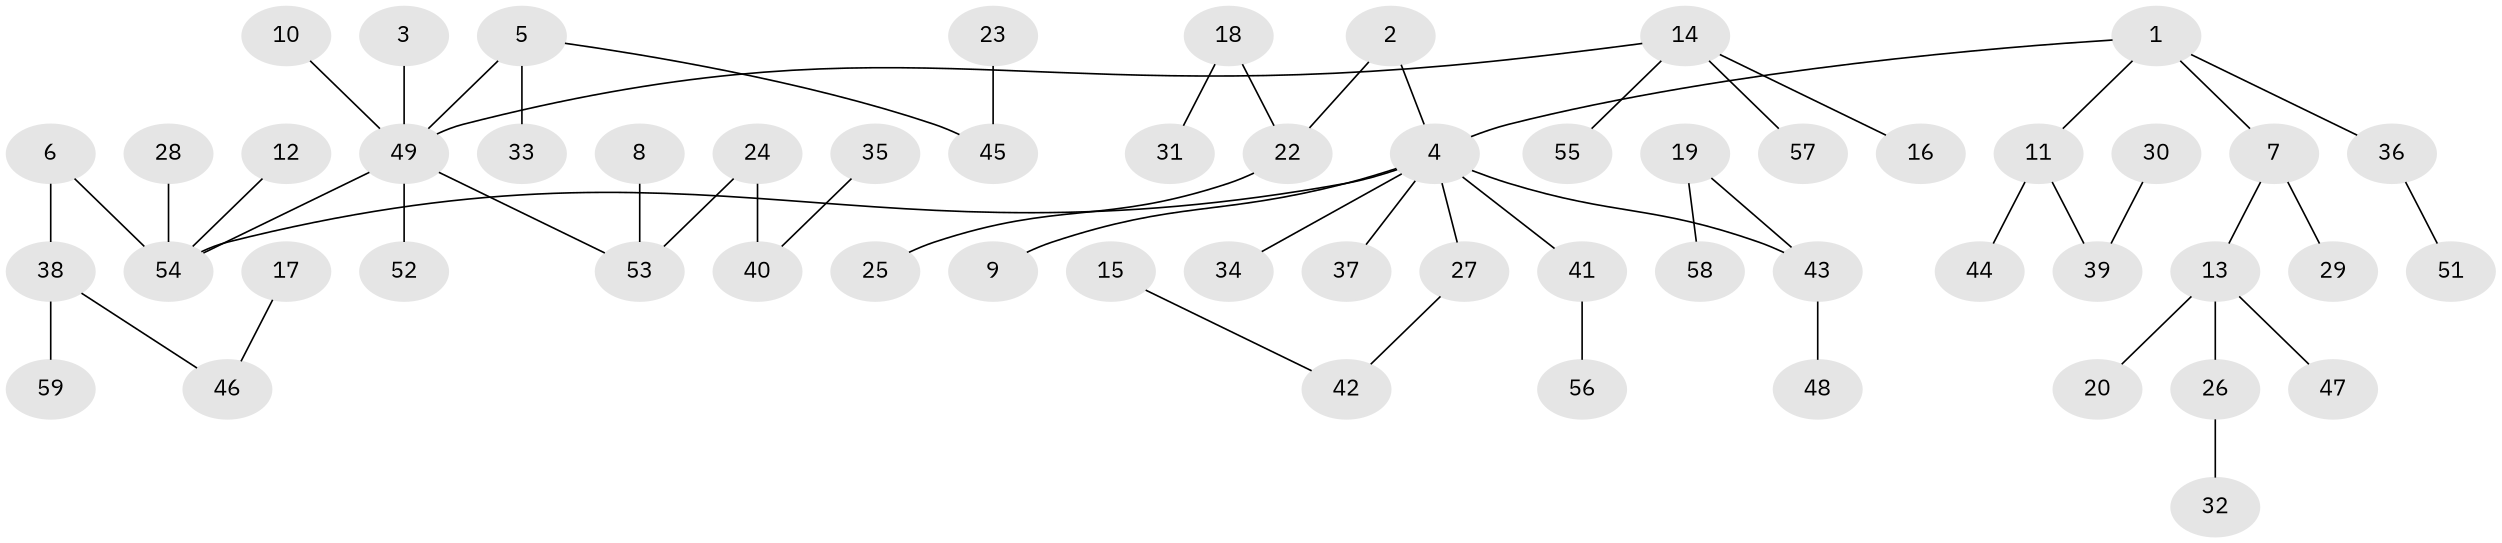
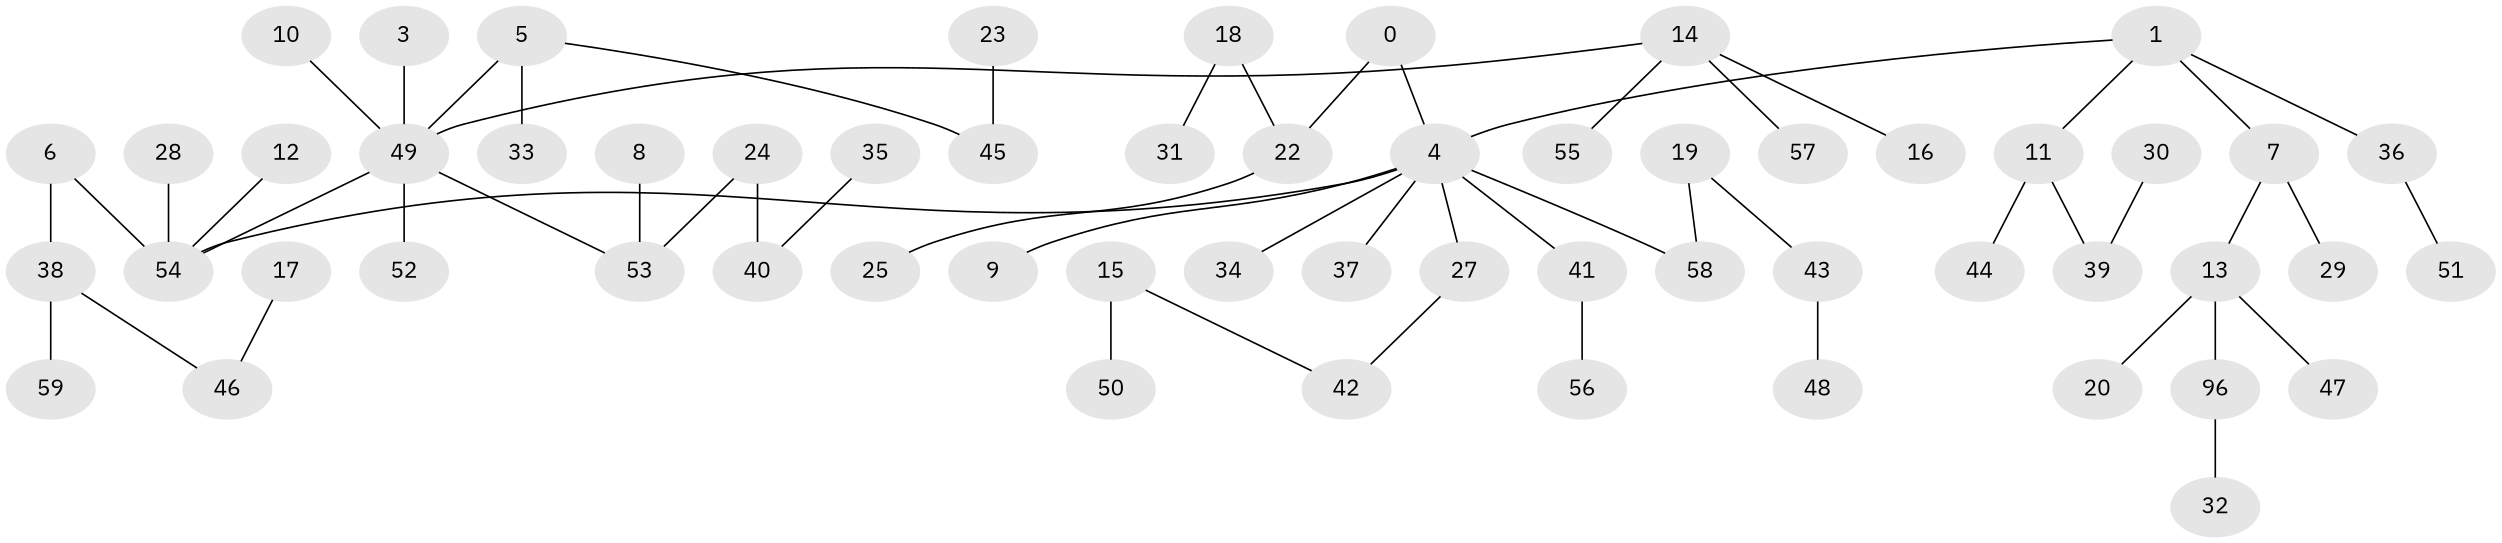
node "2": label "2" -> "0"
edge "4" -- "43": now "4" -- "58"
node "50": added
node "26": label "26" -> "96"
